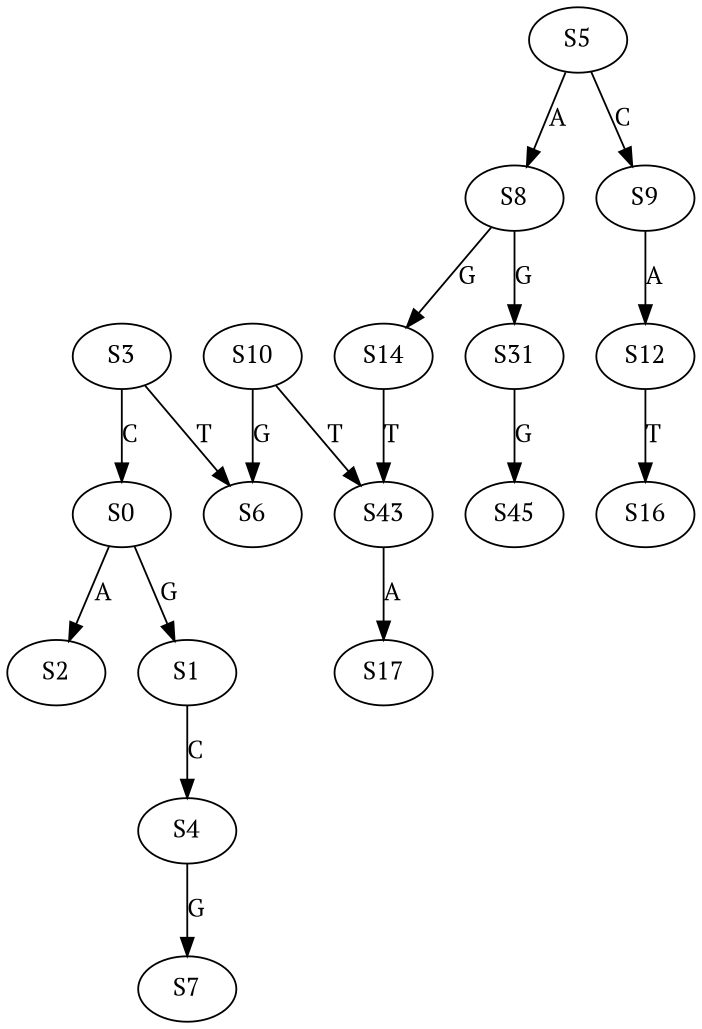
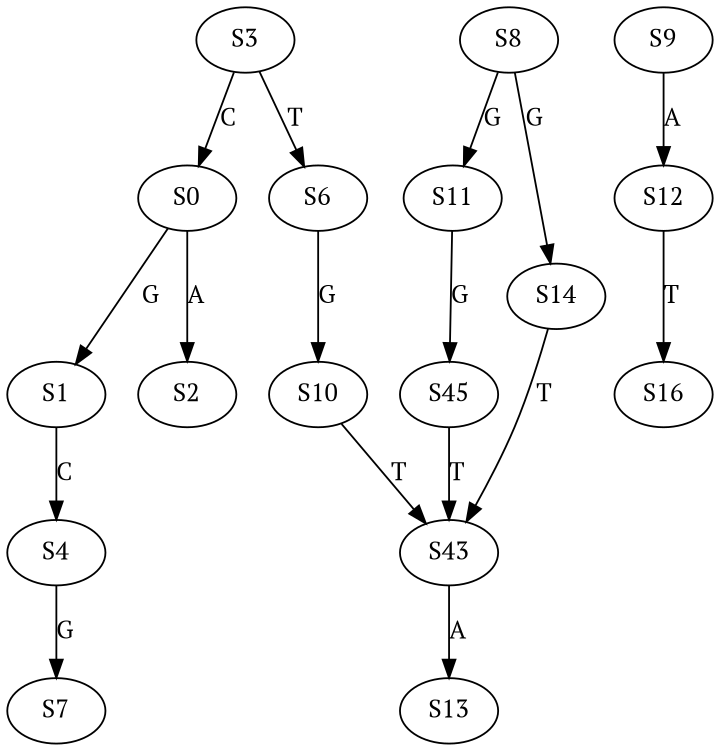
node "S5": removed
node "S31": label "S31" -> "S11"
edge "S10" -> "S6": reversed
edge "S45" -> "S43": added, label "T"
node "S17": label "S17" -> "S13"
